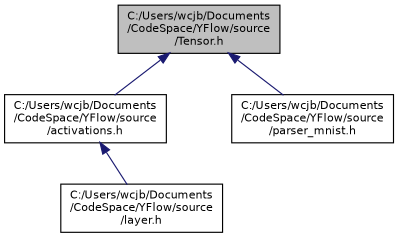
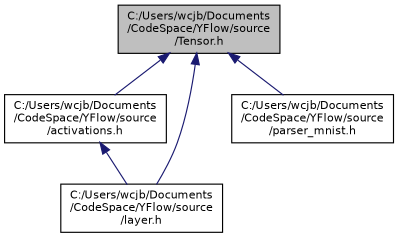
edge "C:/Users/wcjb/Documents /CodeSpace/YFlow/source /layer.h" -> "C:/Users/wcjb/Documents /CodeSpace/YFlow/source /Tensor.h": added
